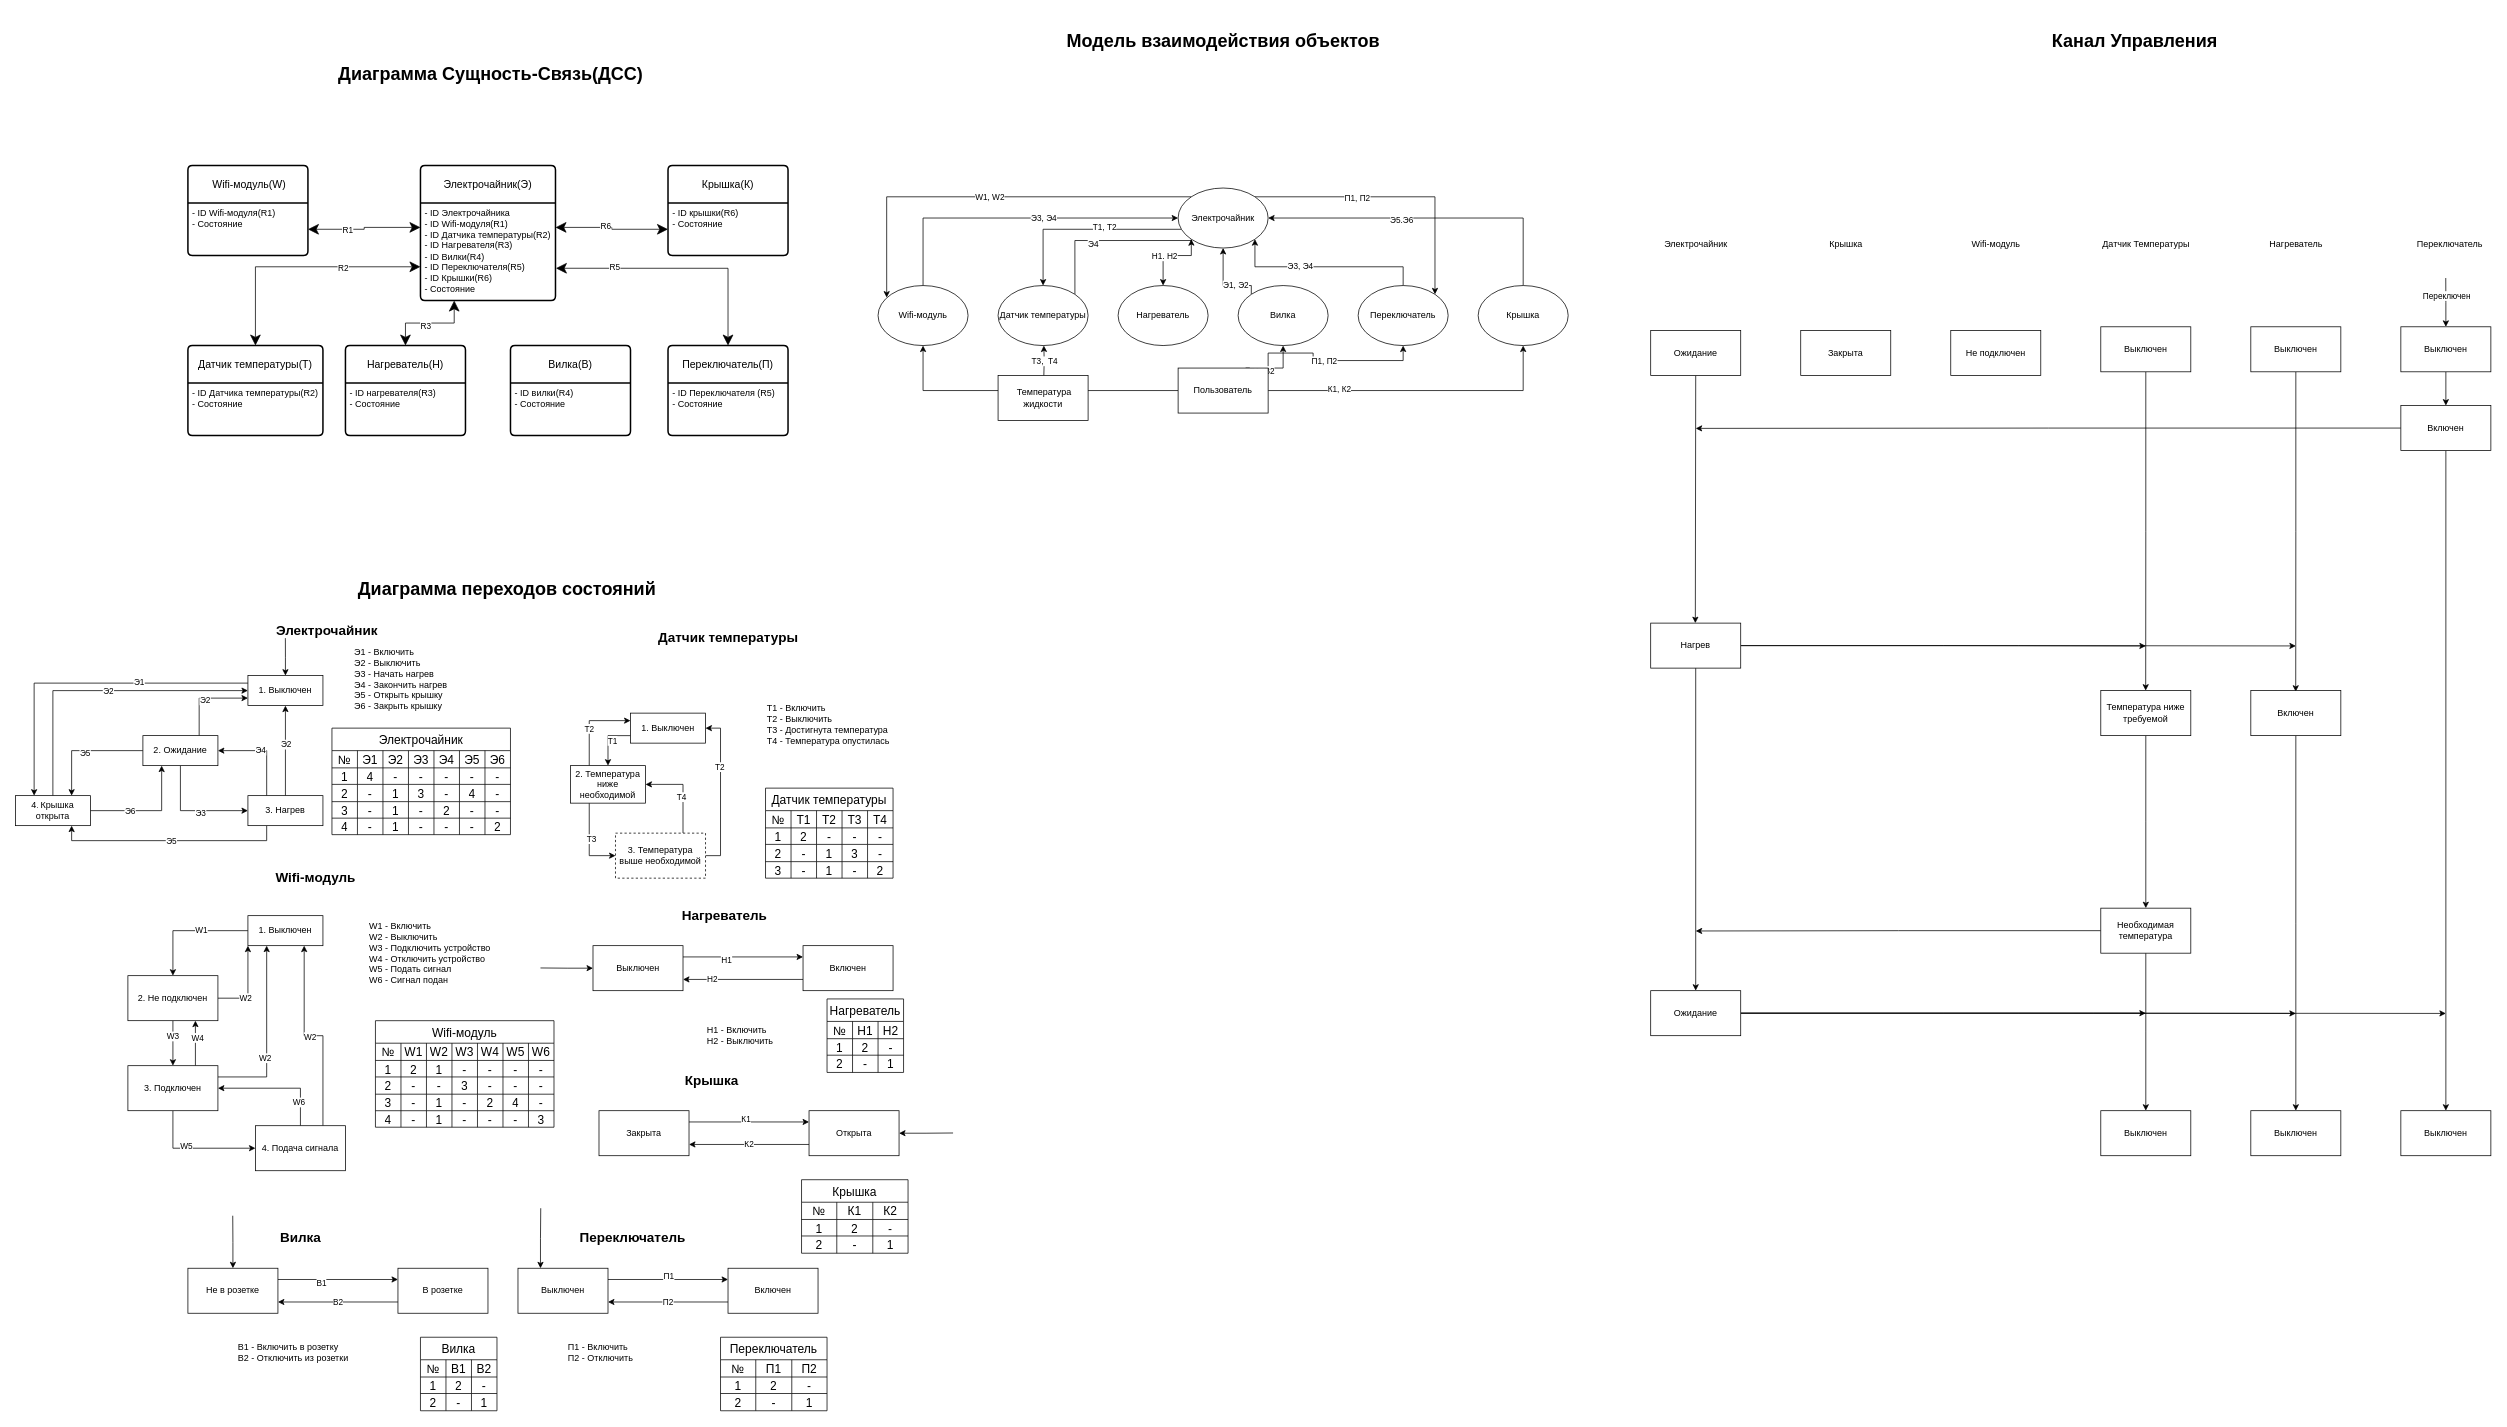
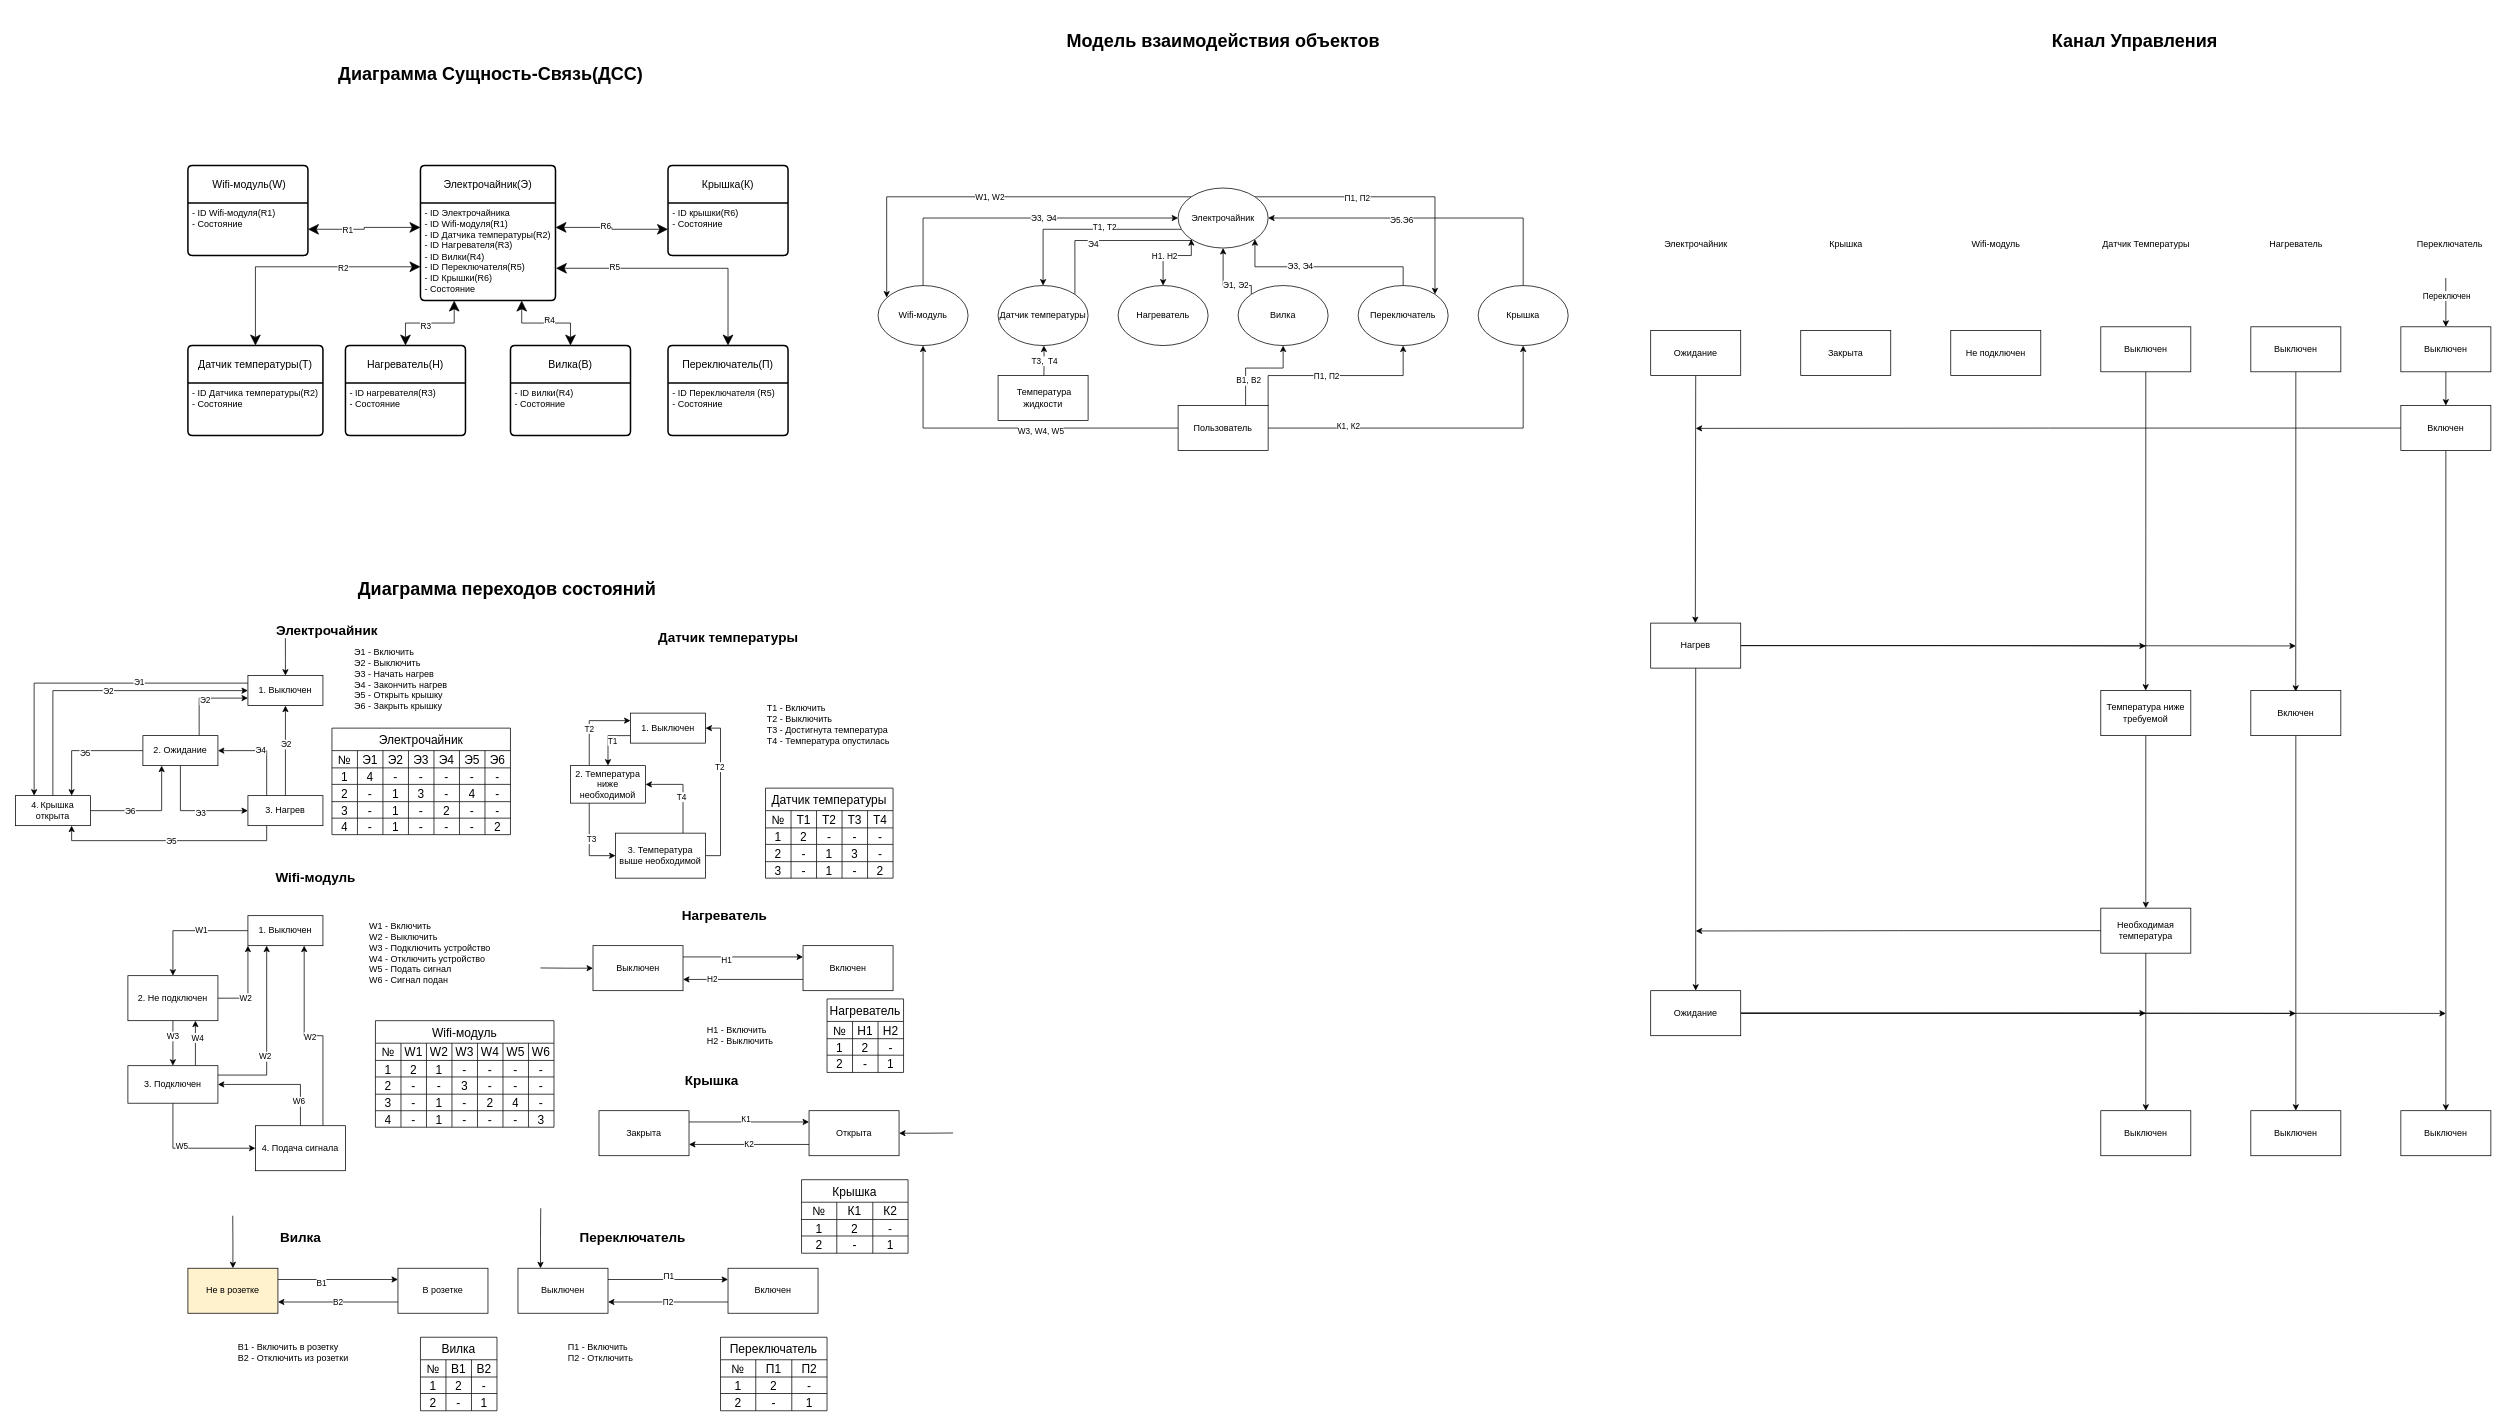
edge "- ID Электрочайника - ID Wifi-модуля(R1) - ID Датчика температуры(R2) - ID Нагревателя(R3) - ID Вилки(R4) - ID Переключателя(R5) - ID Крышки(R6) - Состояние" -- "Вилка(В)": added, label "R4"
node "Пользователь": moved (1223, 390) -> (1223, 428)
node "3. Температура выше необходимой": style dashed -> solid
node "3. Подключен": size 90x45 -> 90x38
node "Не в розетке": fillcolor #ffffff -> #fff2cc
